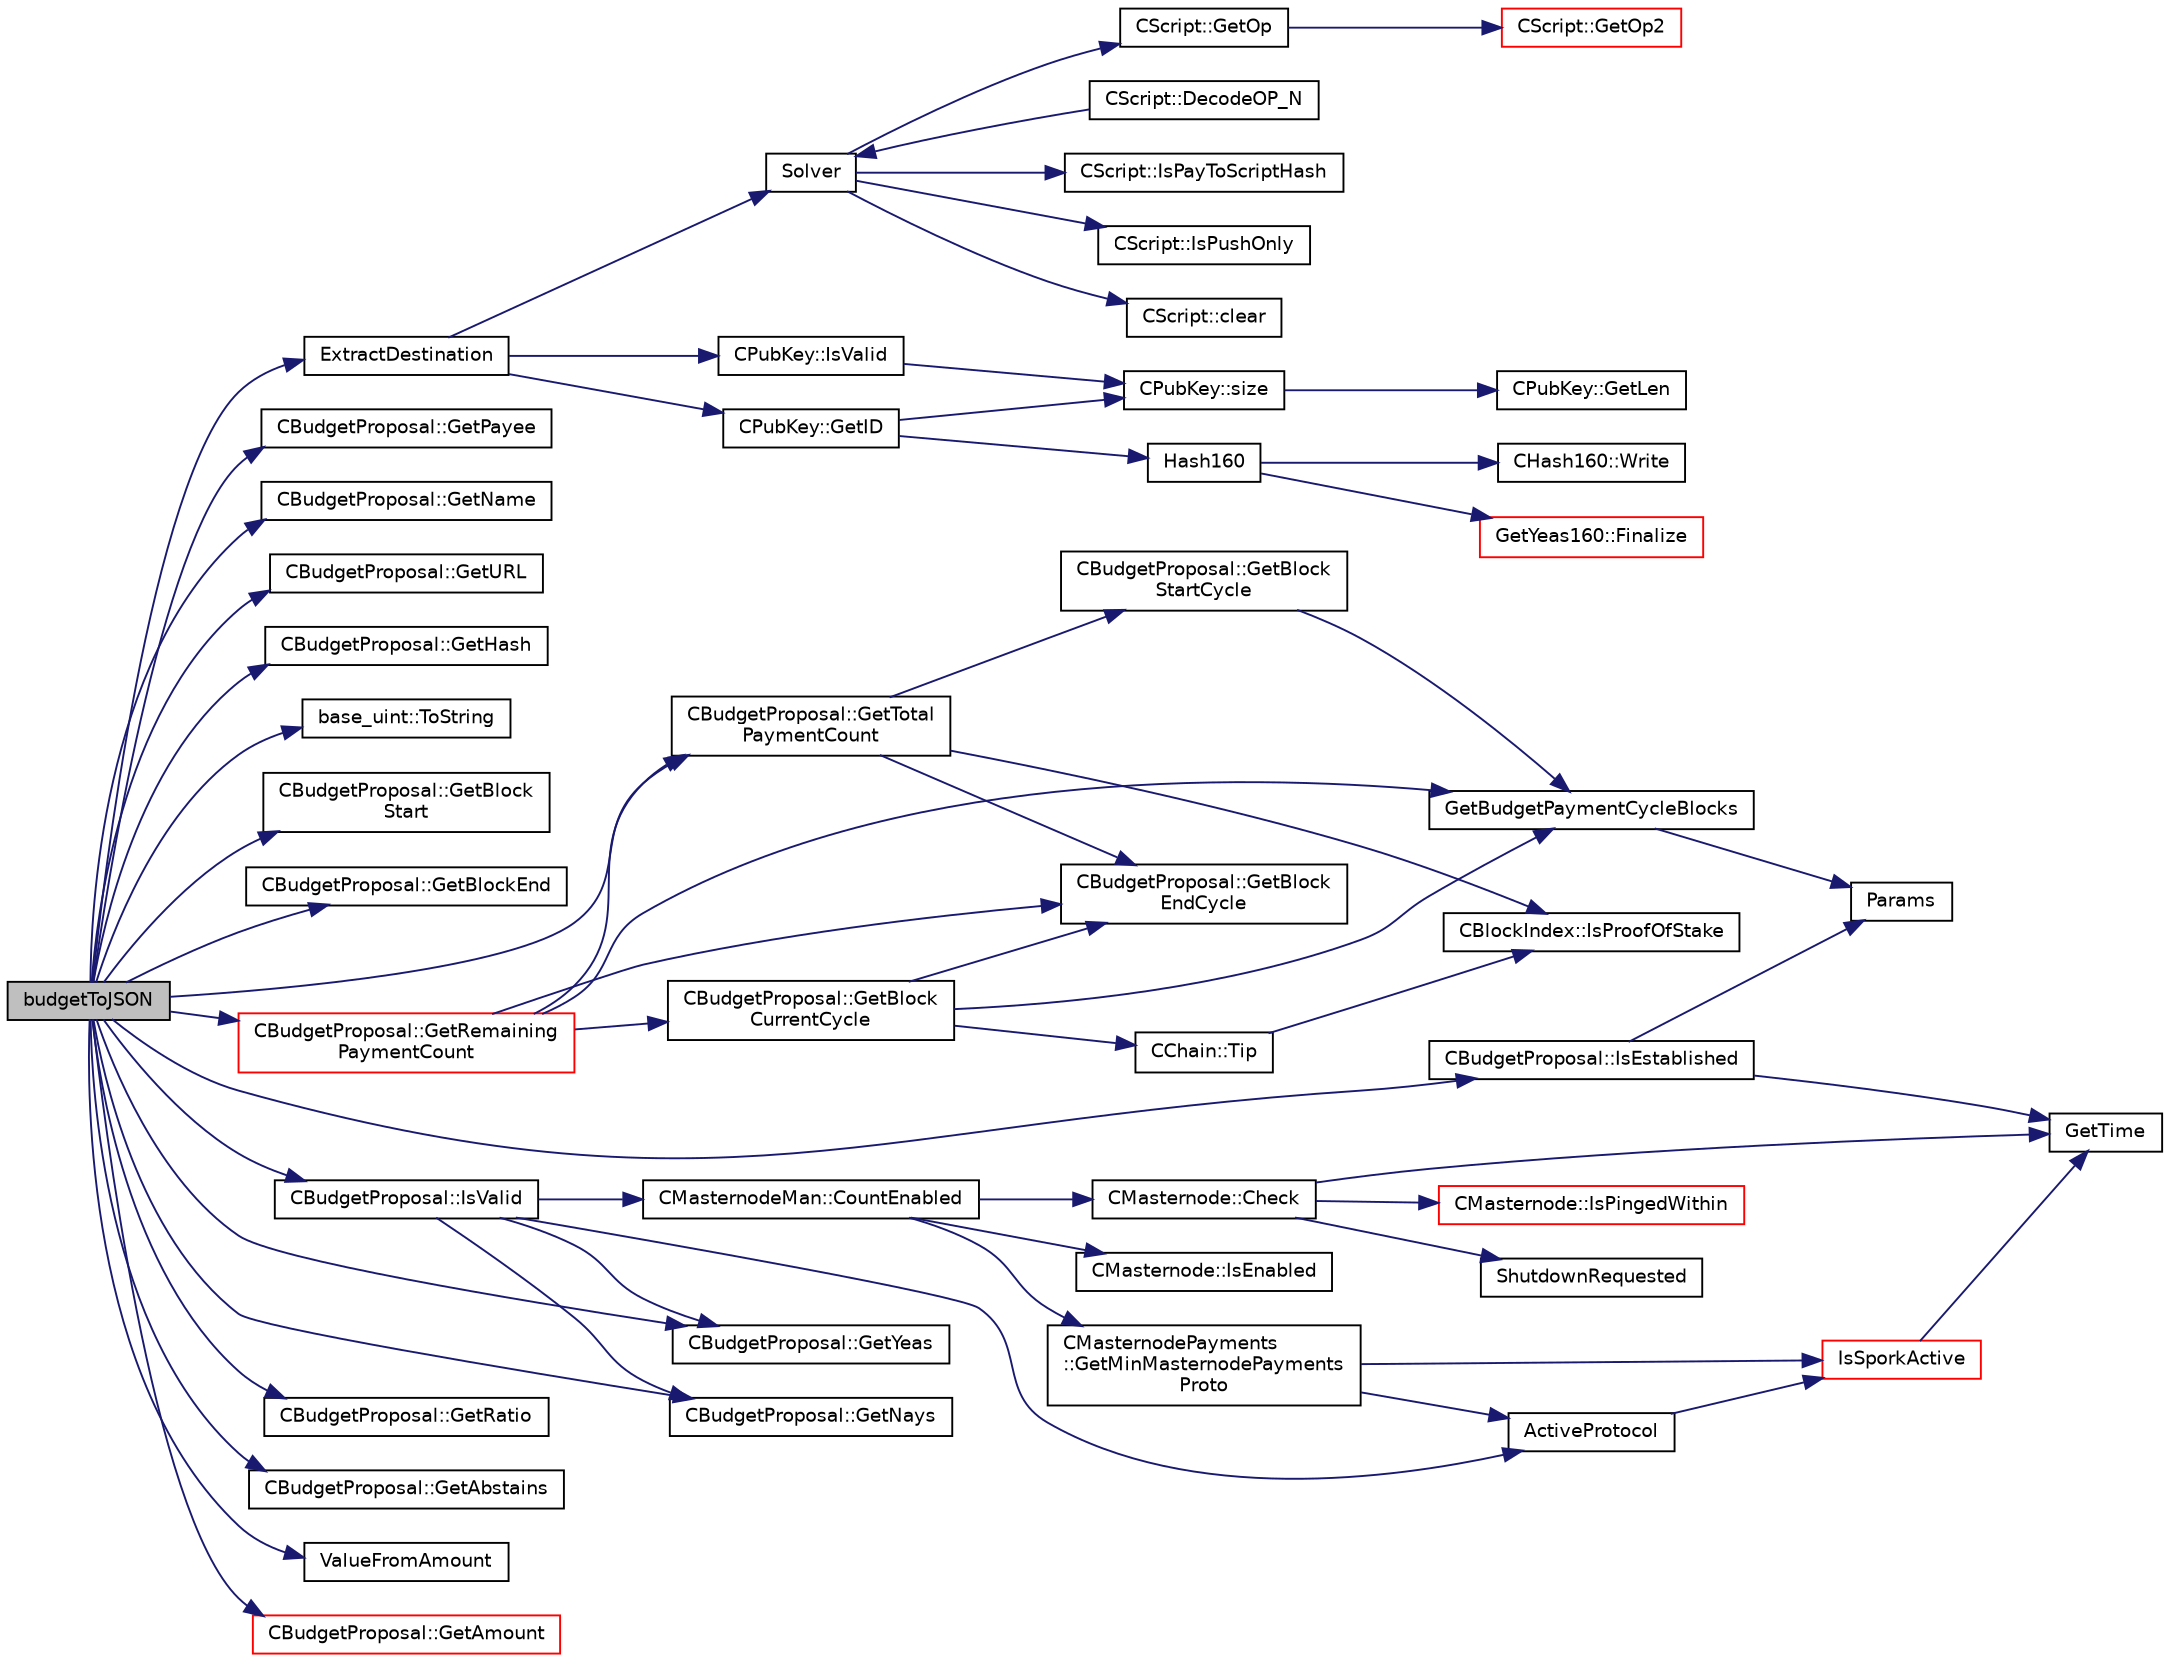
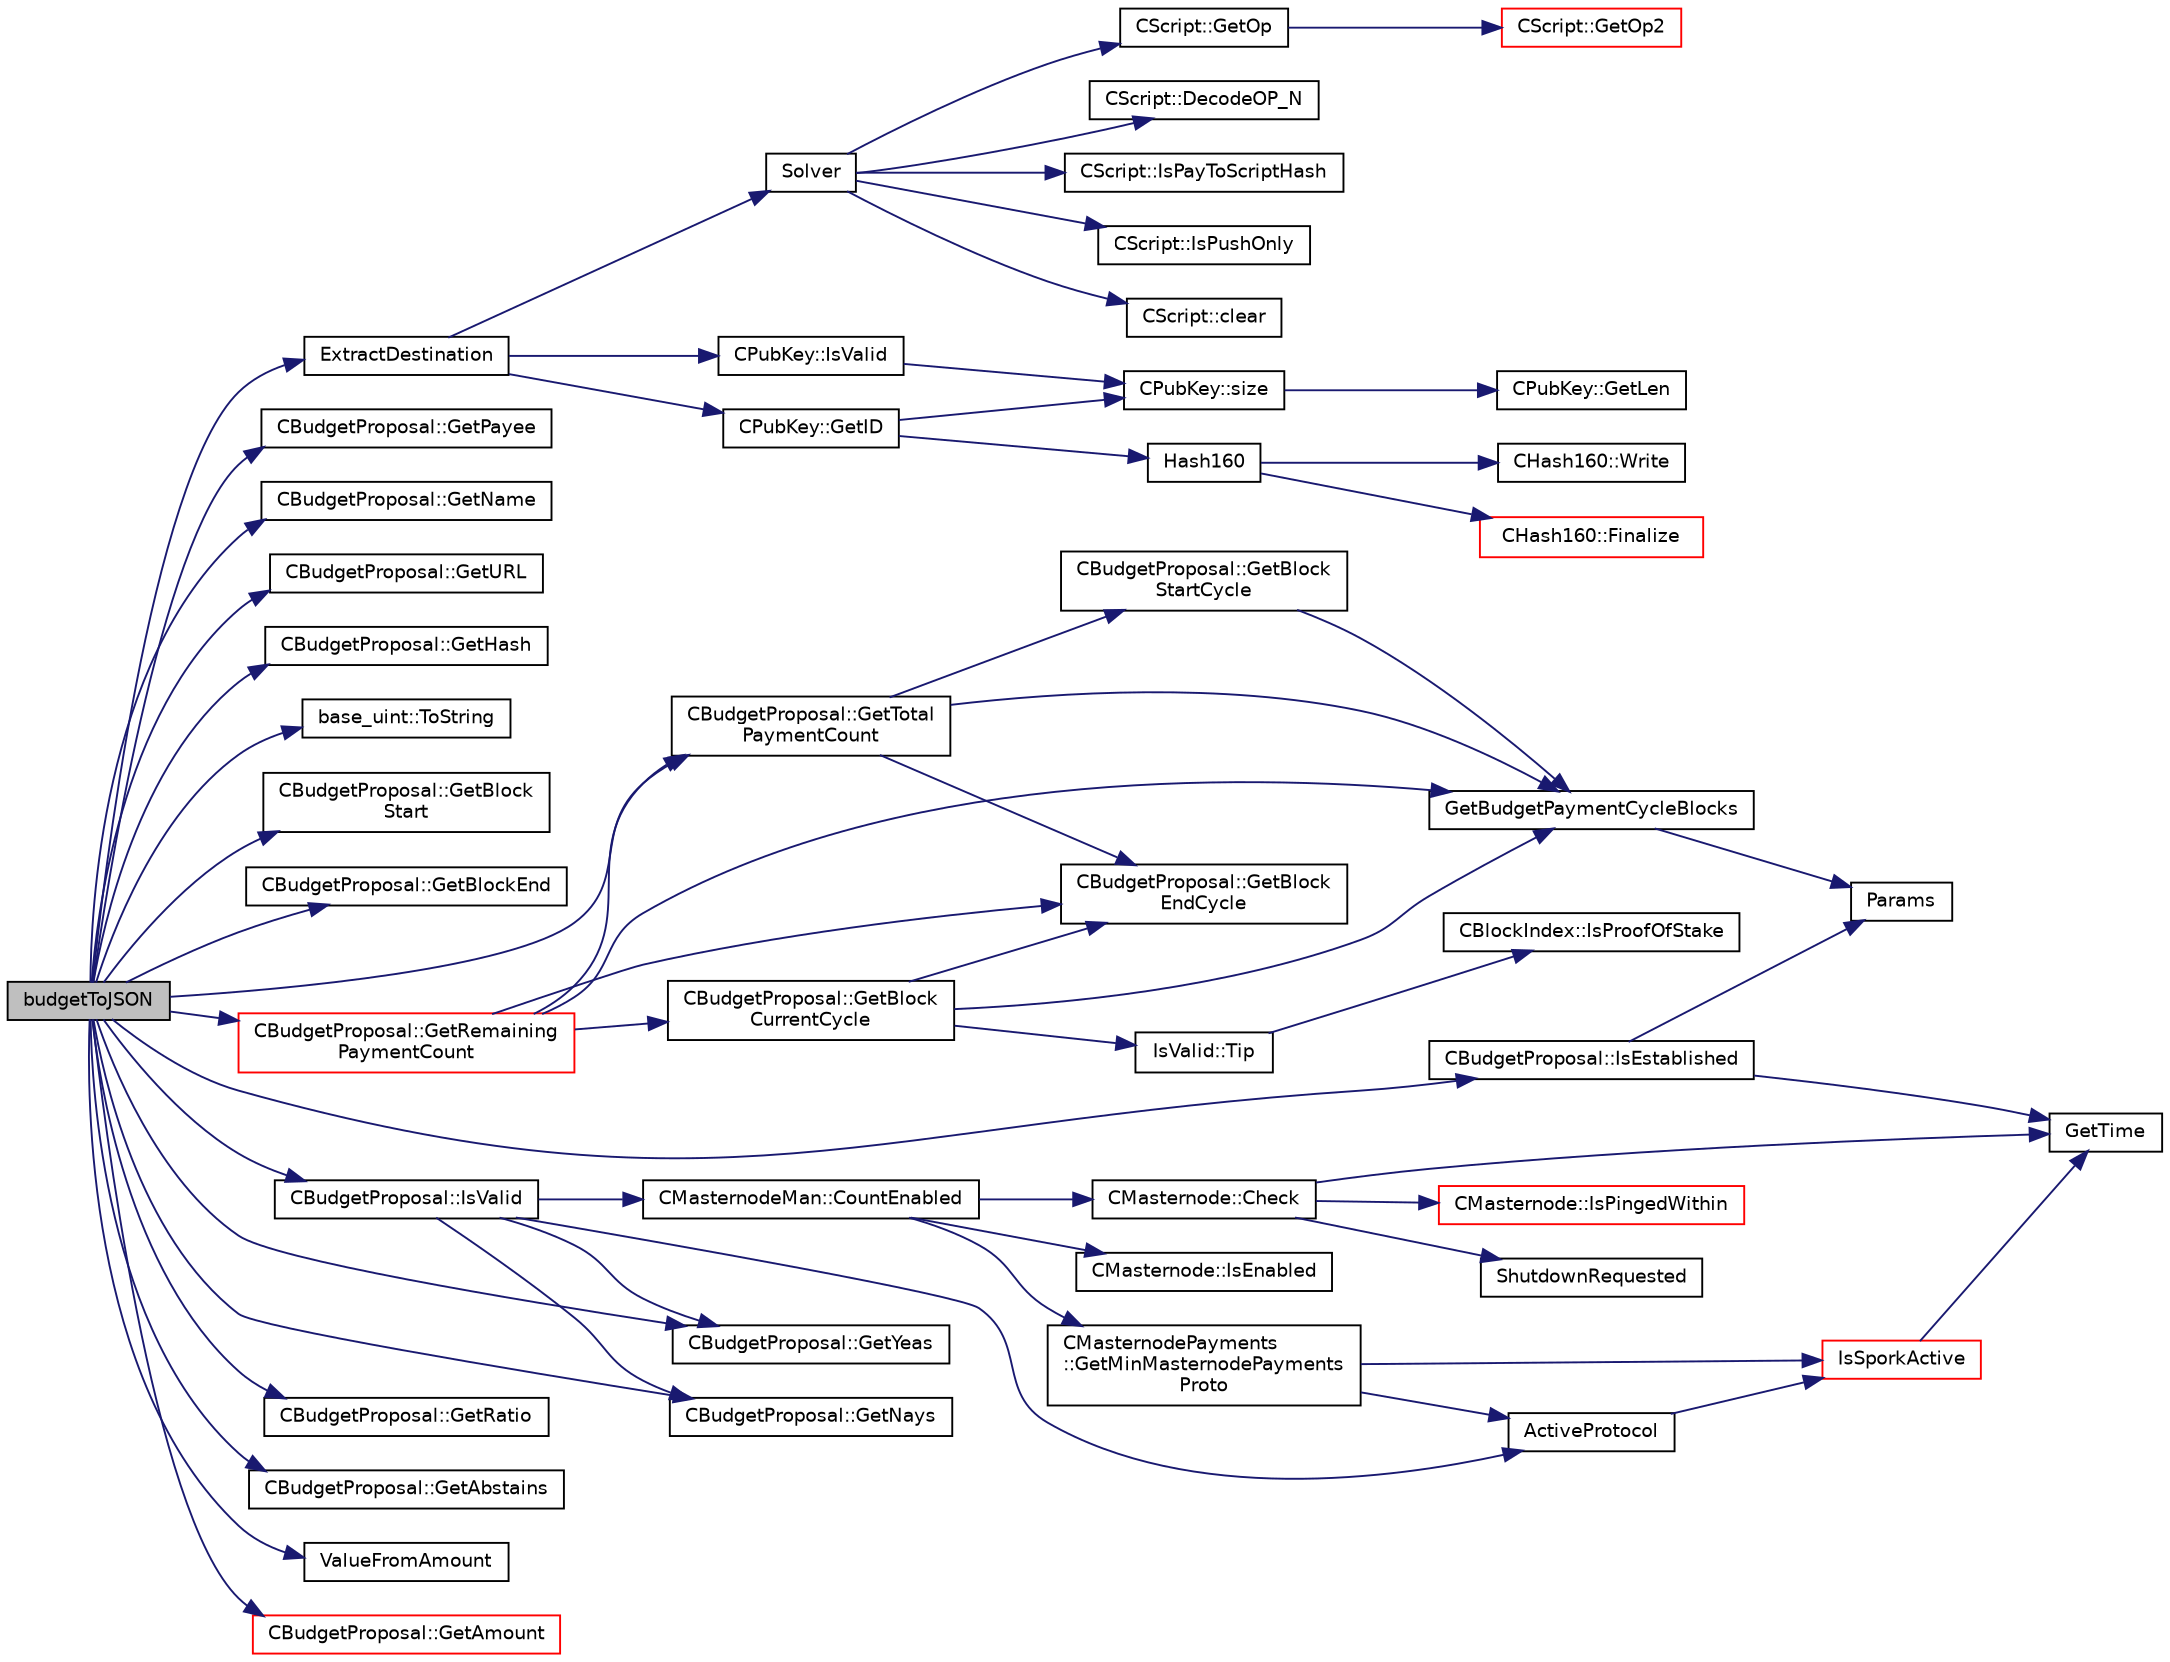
edge "CScript::DecodeOP_N" -> "Solver": reversed
node "GetYeas160::Finalize": label "GetYeas160::Finalize" -> "CHash160::Finalize"
edge "CBudgetProposal::GetTotal PaymentCount" -> "CBlockIndex::IsProofOfStake": now "CBudgetProposal::GetTotal PaymentCount" -> "GetBudgetPaymentCycleBlocks"
node "CChain::Tip": label "CChain::Tip" -> "IsValid::Tip"
